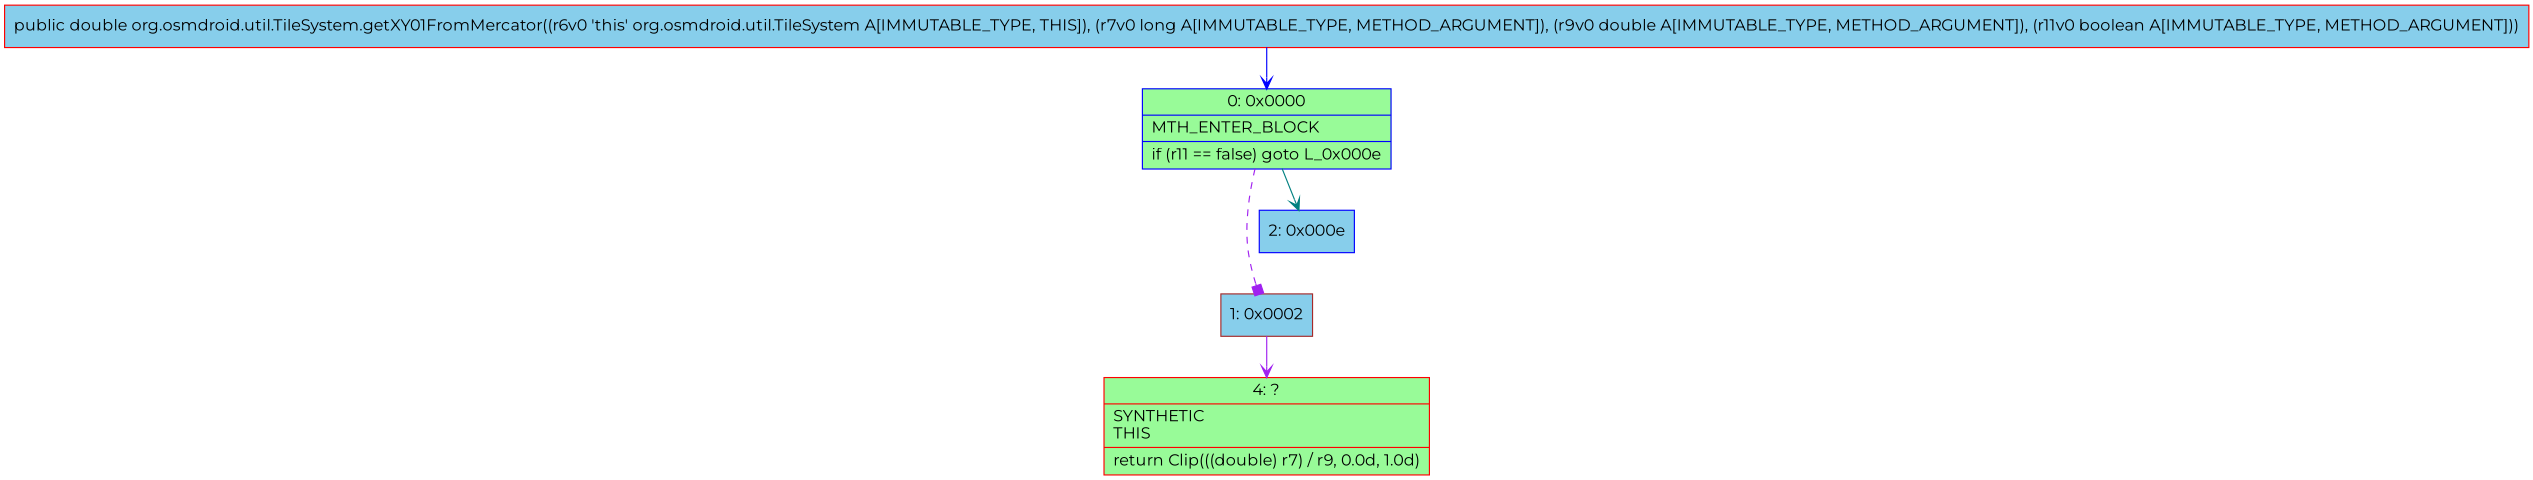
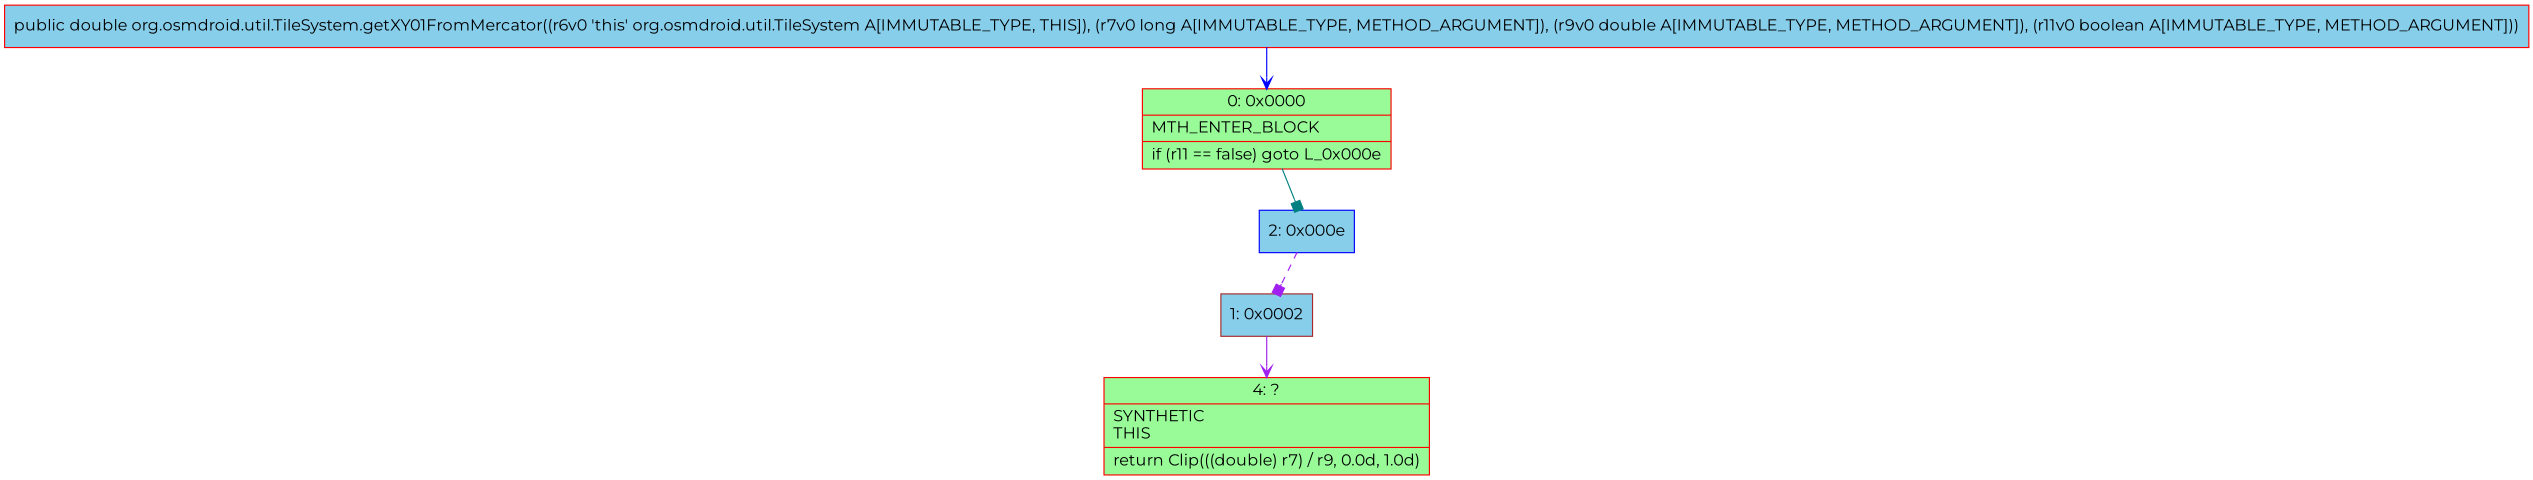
node "0: 0x0000": color blue -> red
edge "0: 0x0000" -> "2: 0x000e": arrowhead vee -> box
edge "0: 0x0000" -> "1: 0x0002": now "2: 0x000e" -> "1: 0x0002"
